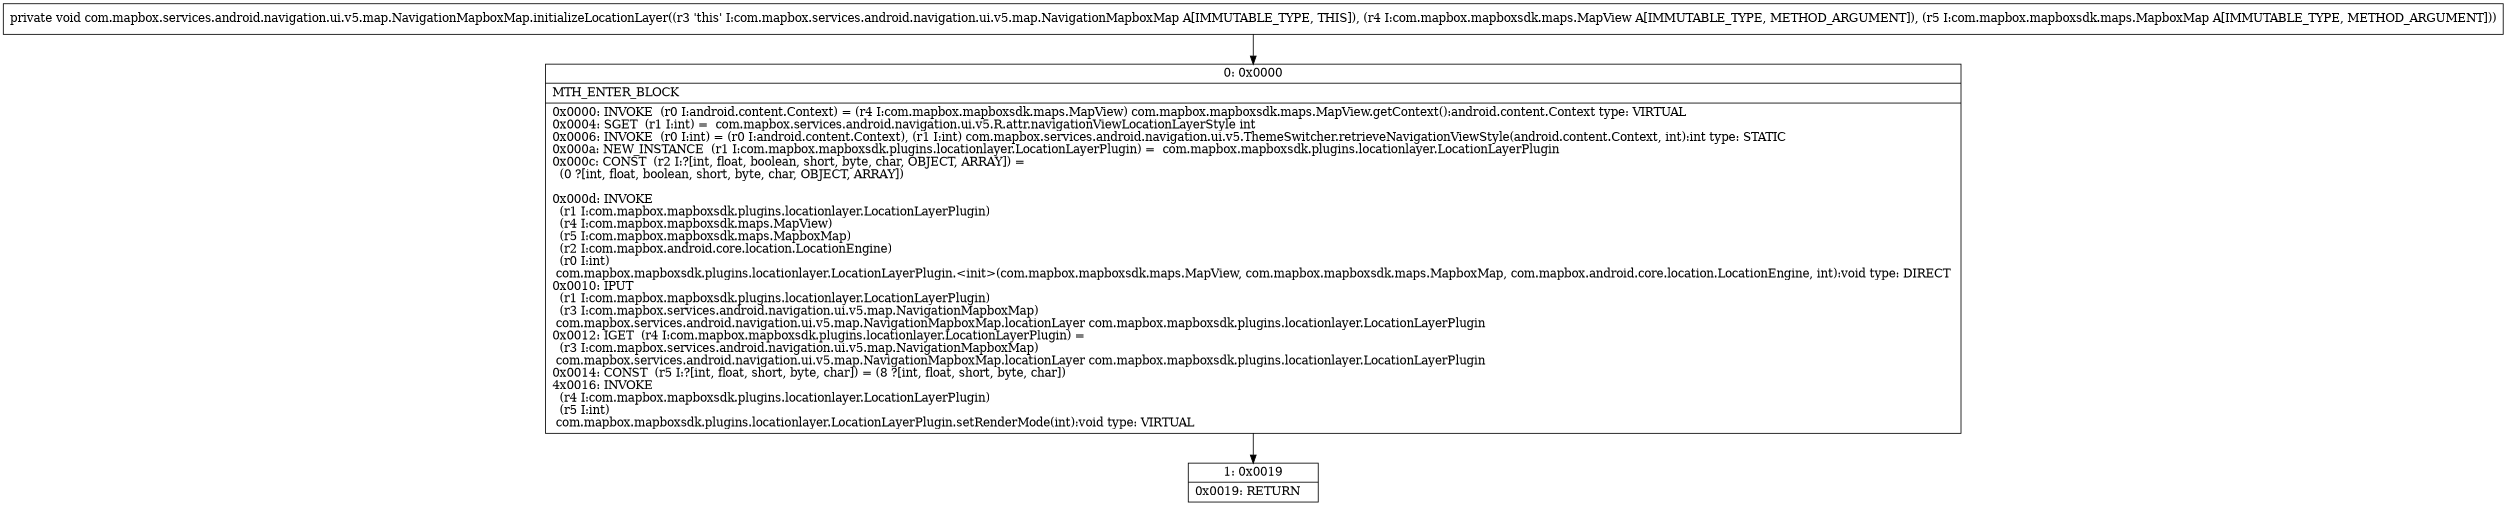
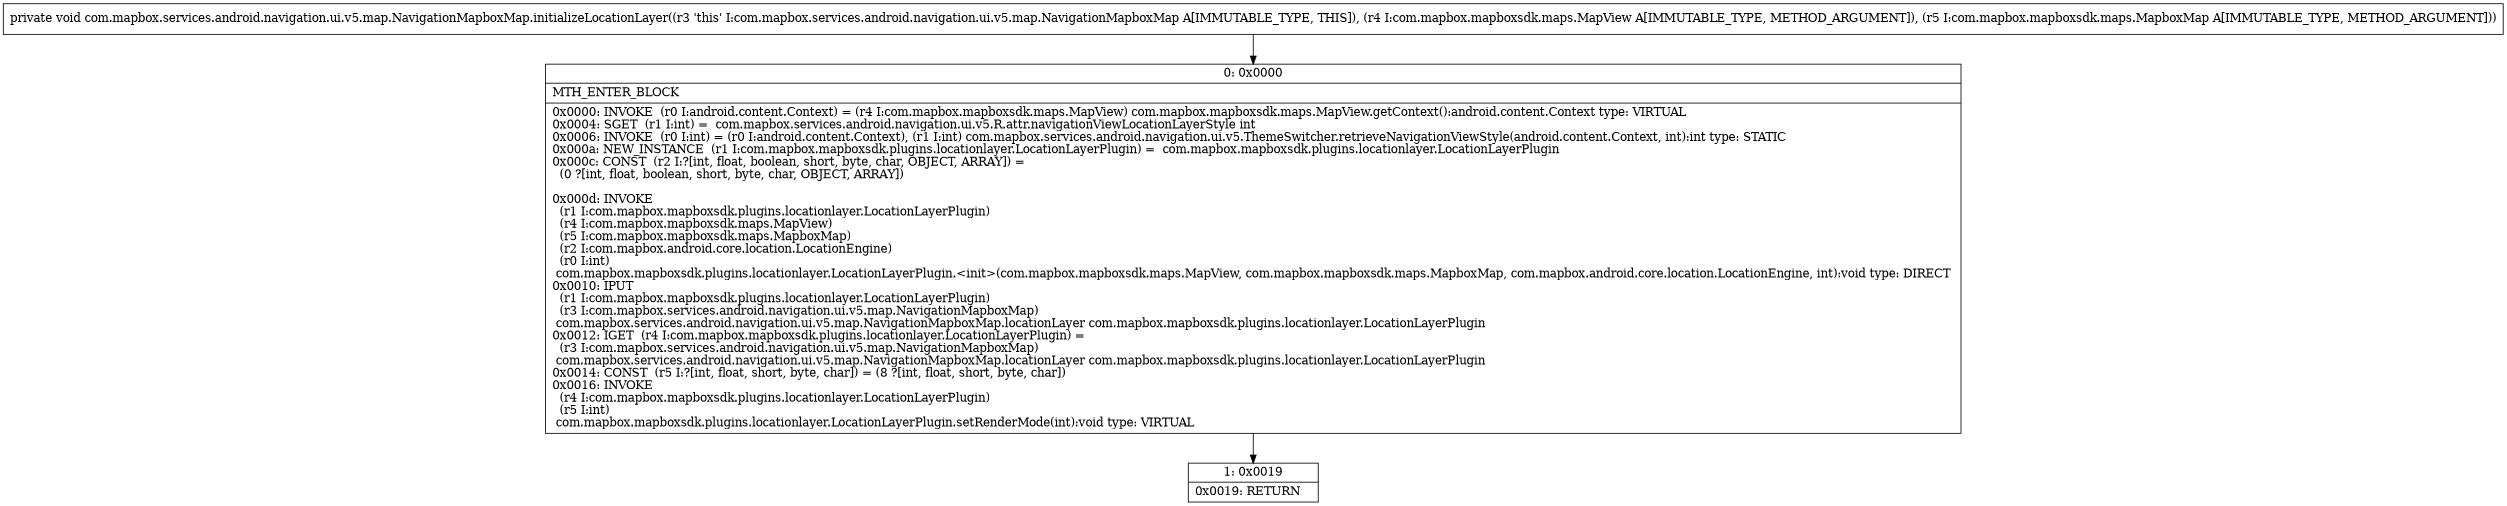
node "0: 0x0000": text "4x0016: INVOKE" -> "0x0016: INVOKE"
